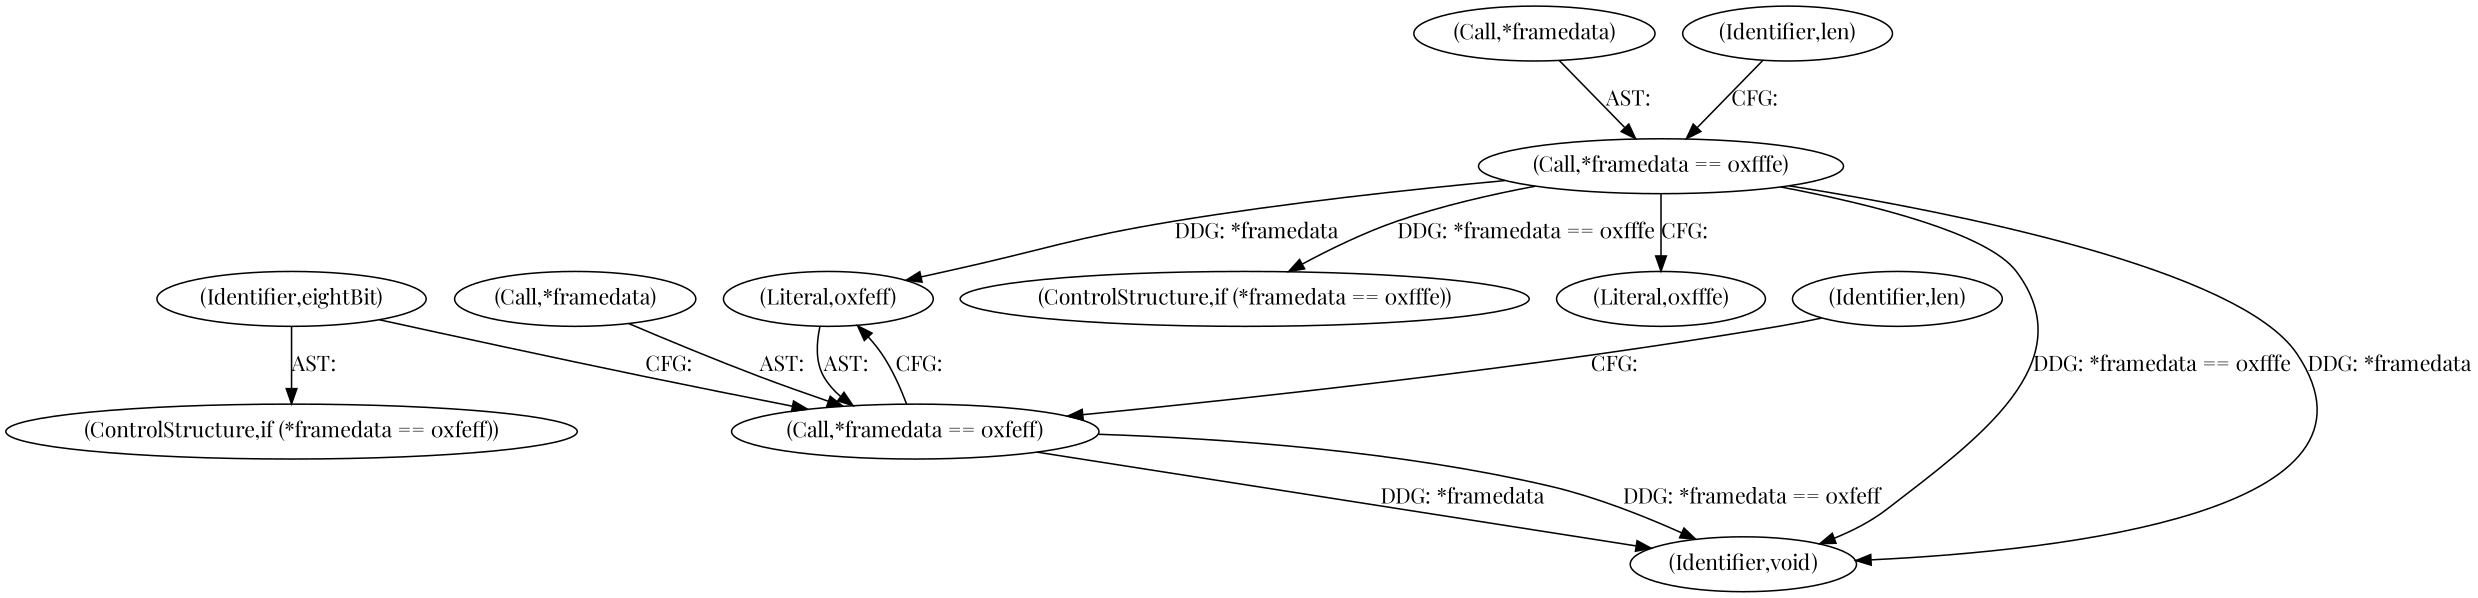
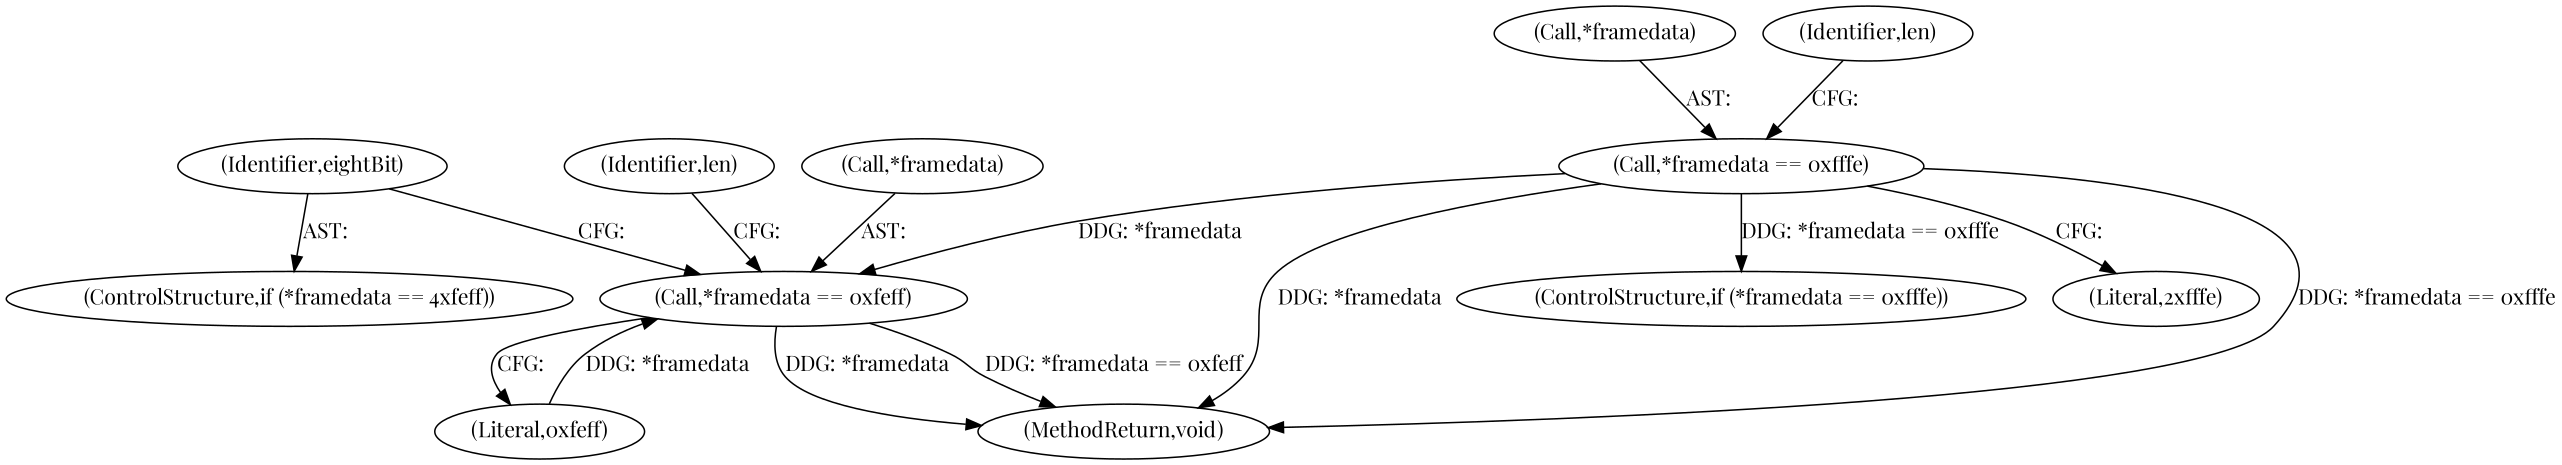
edge "(Call,*framedata == 0xfffe)" -> "(Literal,0xfeff)": now "(Call,*framedata == 0xfffe)" -> "(Call,*framedata == 0xfeff)"
node "(Literal,0xfffe)": label "(Literal,0xfffe)" -> "(Literal,2xfffe)"
edge "(Literal,0xfeff)" -> "(Call,*framedata == 0xfeff)": label "AST: " -> "DDG: *framedata"
node "(ControlStructure,if (*framedata == 0xfeff))": label "(ControlStructure,if (*framedata == 0xfeff))" -> "(ControlStructure,if (*framedata == 4xfeff))"
node "(Identifier,void)": label "(Identifier,void)" -> "(MethodReturn,void)"
